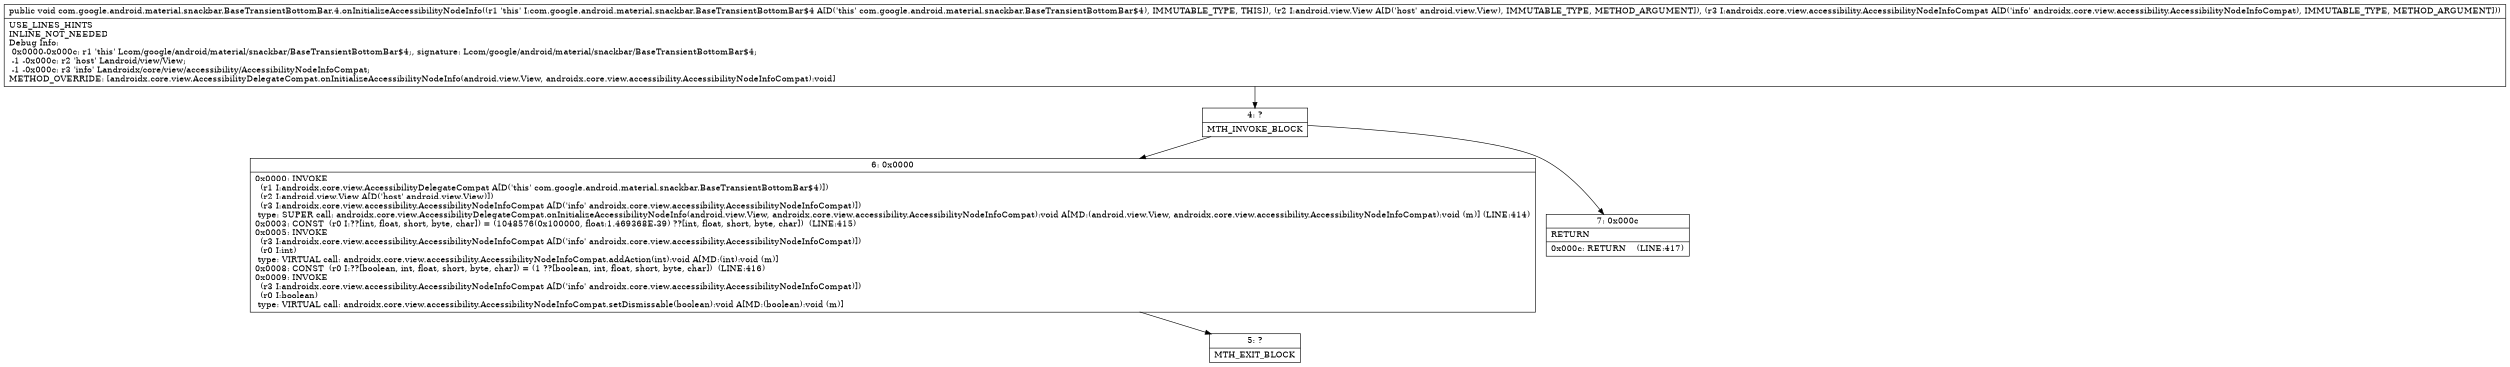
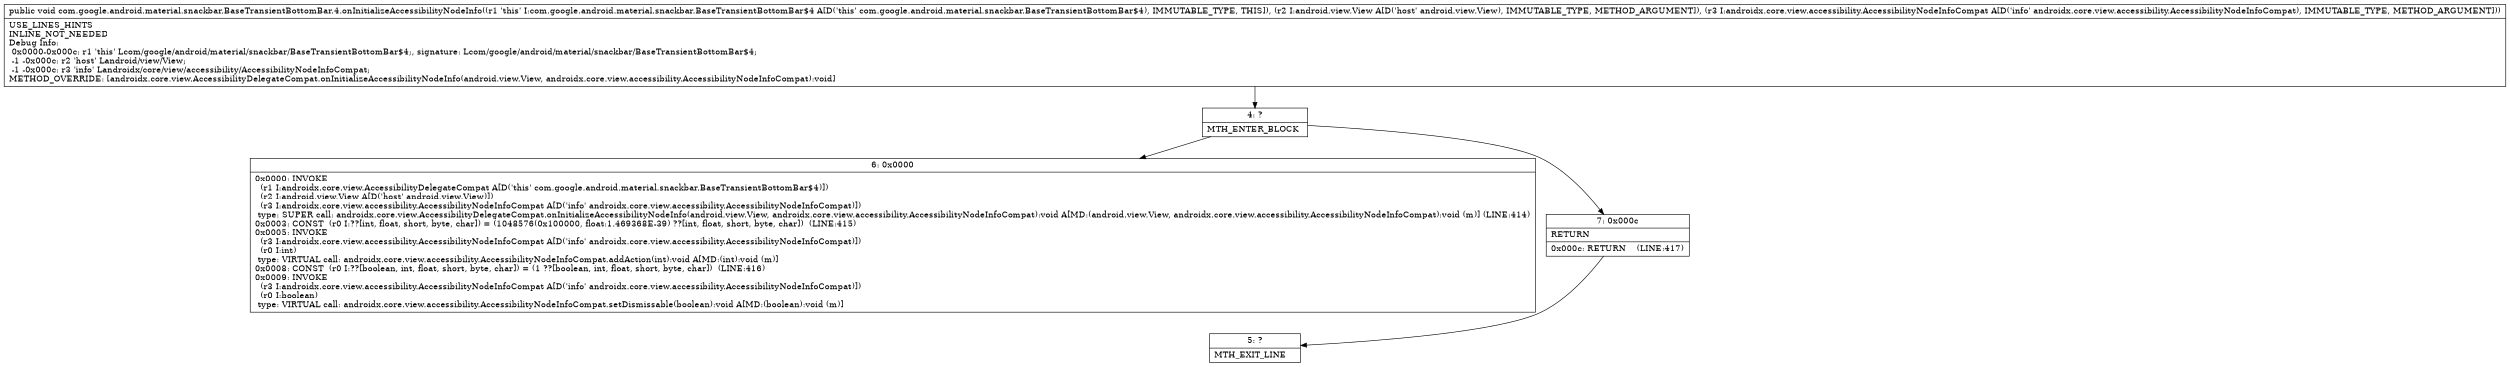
node "4: ?": text "MTH_INVOKE_BLOCK" -> "MTH_ENTER_BLOCK"
edge "6: 0x0000" -> "5: ?": now "7: 0x000c" -> "5: ?"
node "5: ?": text "MTH_EXIT_BLOCK" -> "MTH_EXIT_LINE"
